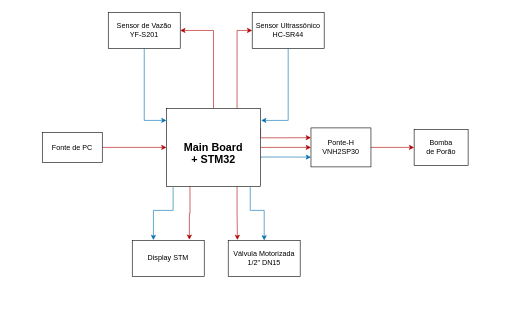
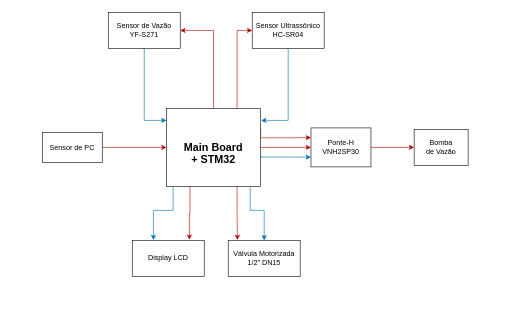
node "Sensor de Vazão YF-S201": label "Sensor de Vazão YF-S201" -> "Sensor de Vazão YF-S271"
node "Sensor Ultrassônico HC-SR44": label "Sensor Ultrassônico HC-SR44" -> "Sensor Ultrassônico HC-SR04"
node "Fonte de PC": label "Fonte de PC" -> "Sensor de PC"
node "Bomba de Porão": label "Bomba de Porão" -> "Bomba de Vazão"
node "Display STM": label "Display STM" -> "Display LCD"
